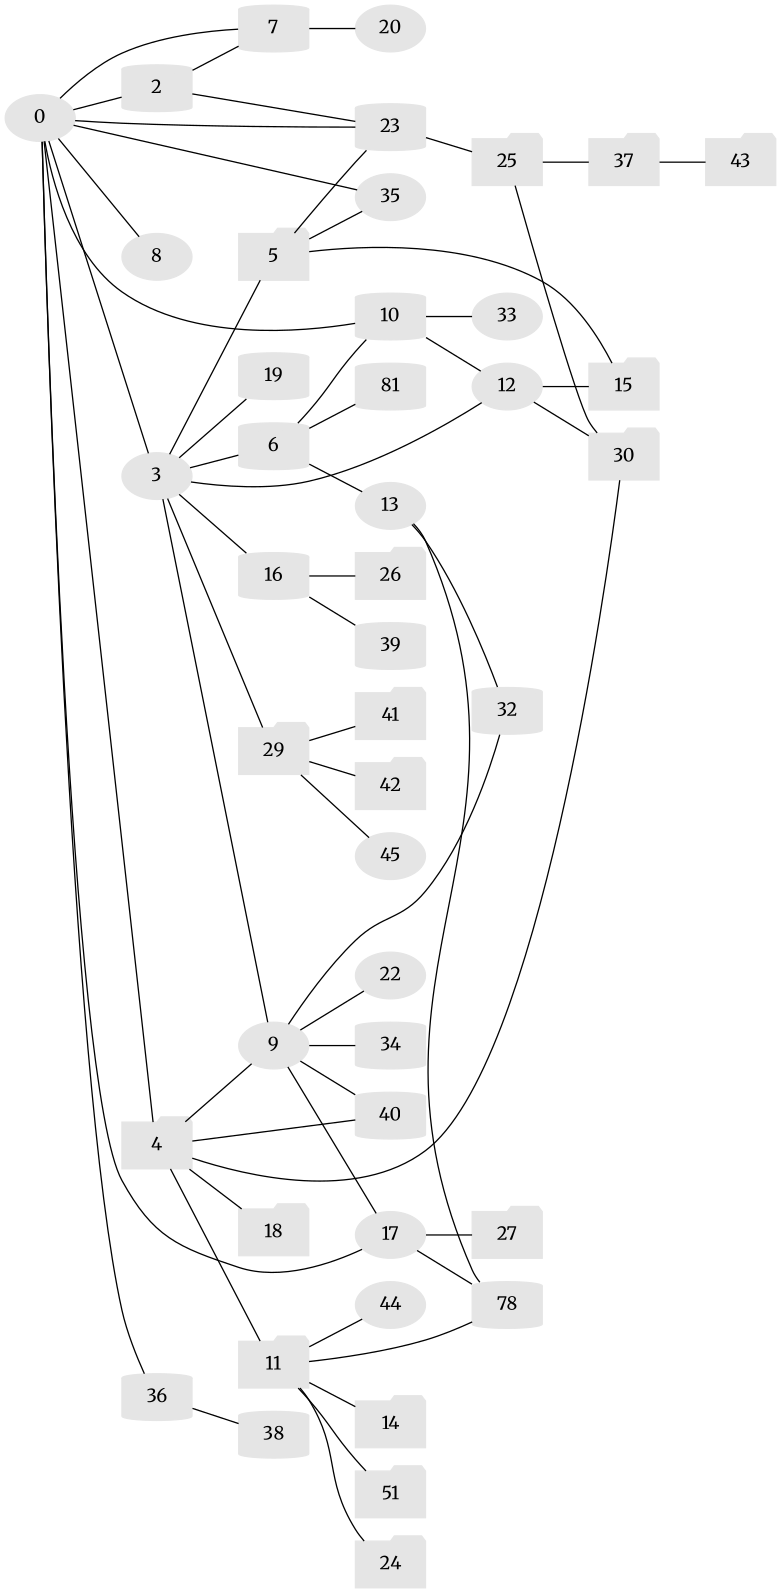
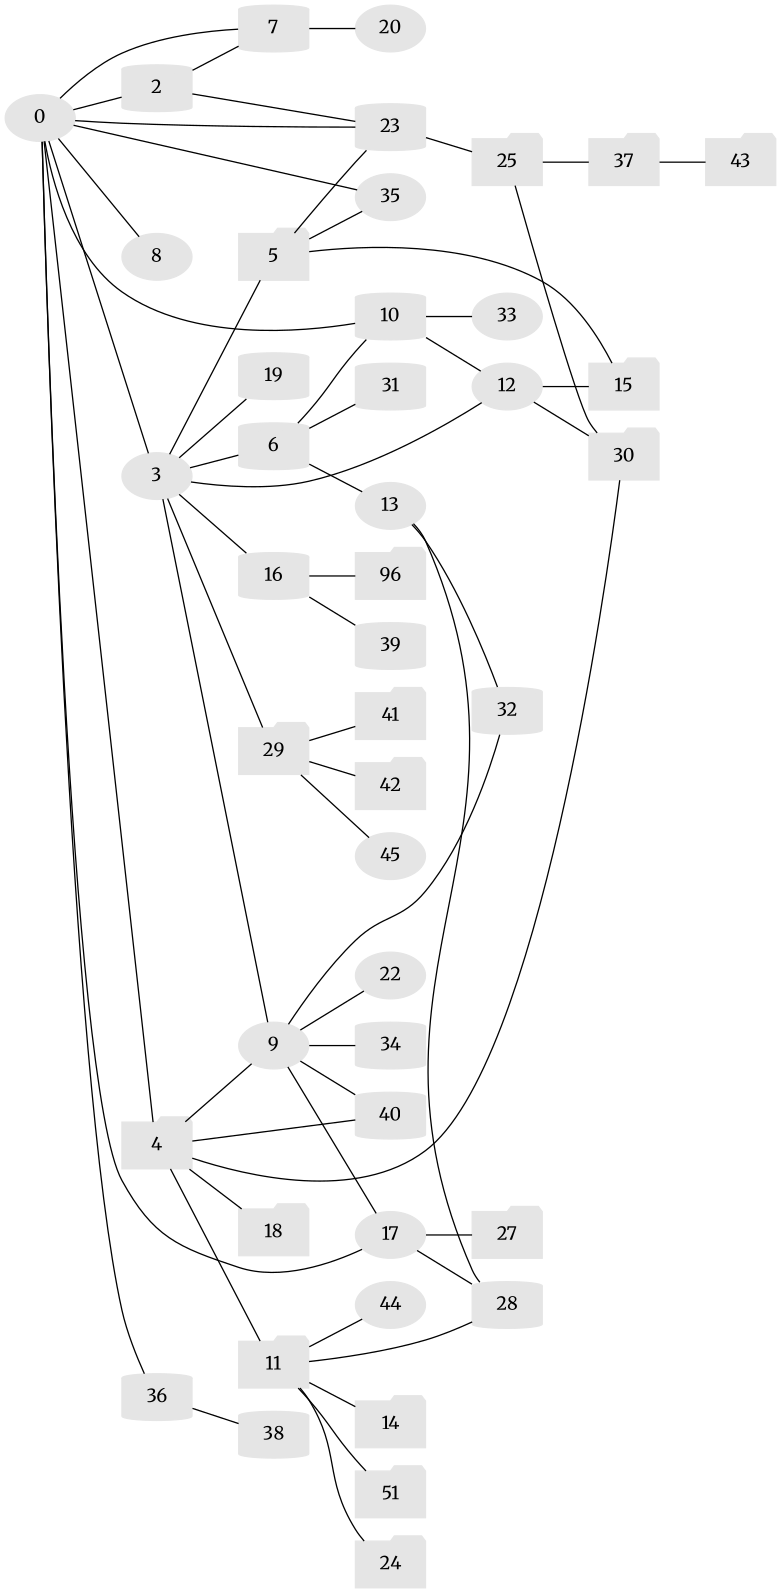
node "81": label "81" -> "31"
node "26": label "26" -> "96"
node "78": label "78" -> "28"
